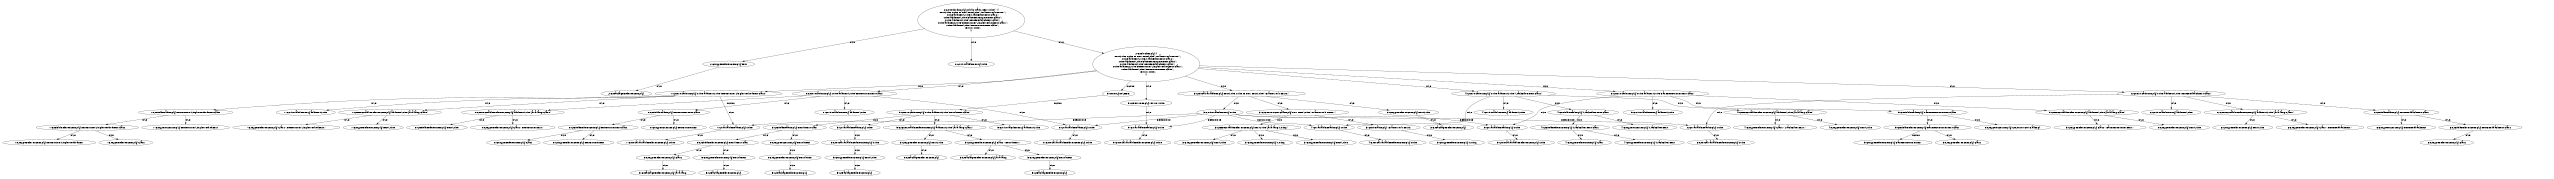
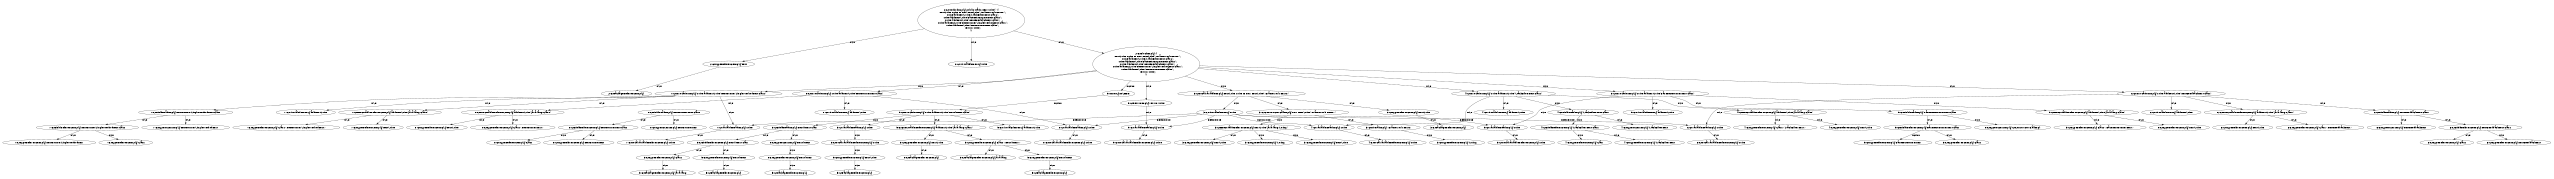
edge "8:CtInvocationImpl@suite.addTestSuite(TextRunnerTest.class)" -> "8:CtExecutableReferenceImpl@addTestSuite(java.lang.Class)": label "Action" -> "AST"
edge "8:CtInvocationImpl@suite.addTestSuite(TextRunnerTest.class)" -> "8:CtFieldReadImpl@TextRunnerTest.class": removed, label "AST"
node "8:CtFieldReferenceImpl@TestSuite": label "8:CtFieldReferenceImpl@TestSuite" -> "8:CtTypeReferenceImpl@TestSuite"
node "6:CtTypeReferenceImpl@TextFeedbackTest": added
